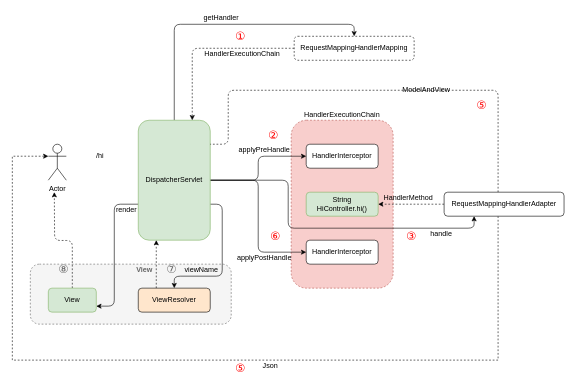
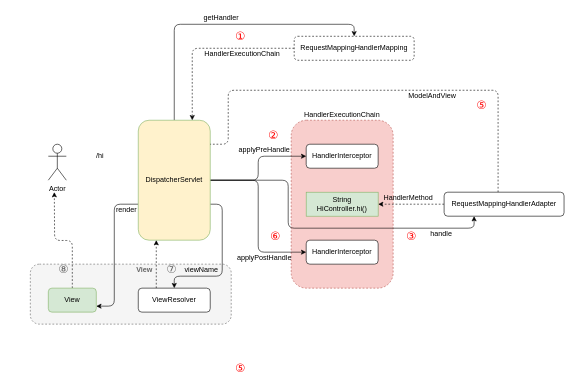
node "ModelAndView": moved (426, 90) -> (432, 96)
edge "RequestMappingHandlerAdapter" -> "Actor": removed
node "DispatcherServlet": fillcolor #d5e8d4 -> #fff2cc
node "String HiController.hi()": shape rounded rectangle -> rectangle
node "ViewResolver": fillcolor #ffe6cc -> #ffffff
node "Json": removed
